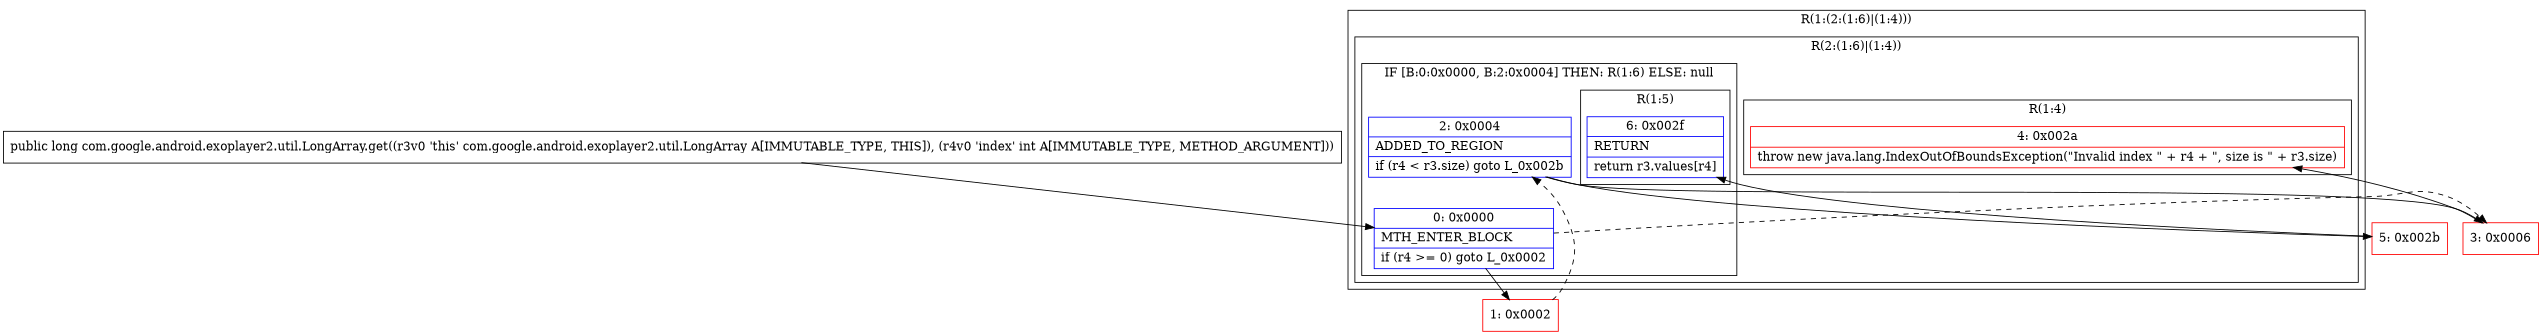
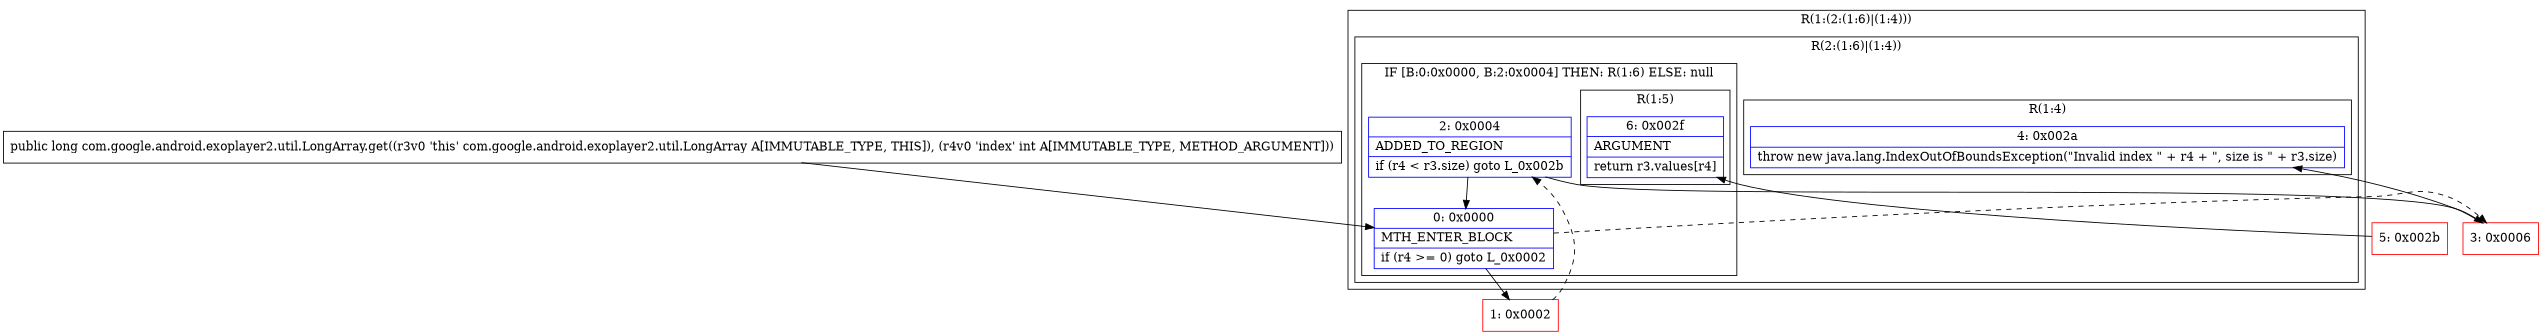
node "6: 0x002f": text "RETURN" -> "ARGUMENT"
node "4: 0x002a": color red -> blue
edge "2: 0x0004" -> "5: 0x002b": now "2: 0x0004" -> "0: 0x0000"
